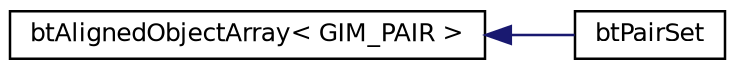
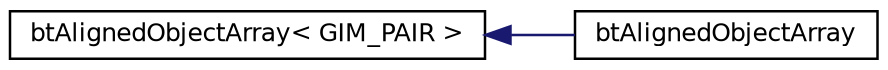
node "btPairSet": label "btPairSet" -> "btAlignedObjectArray"
